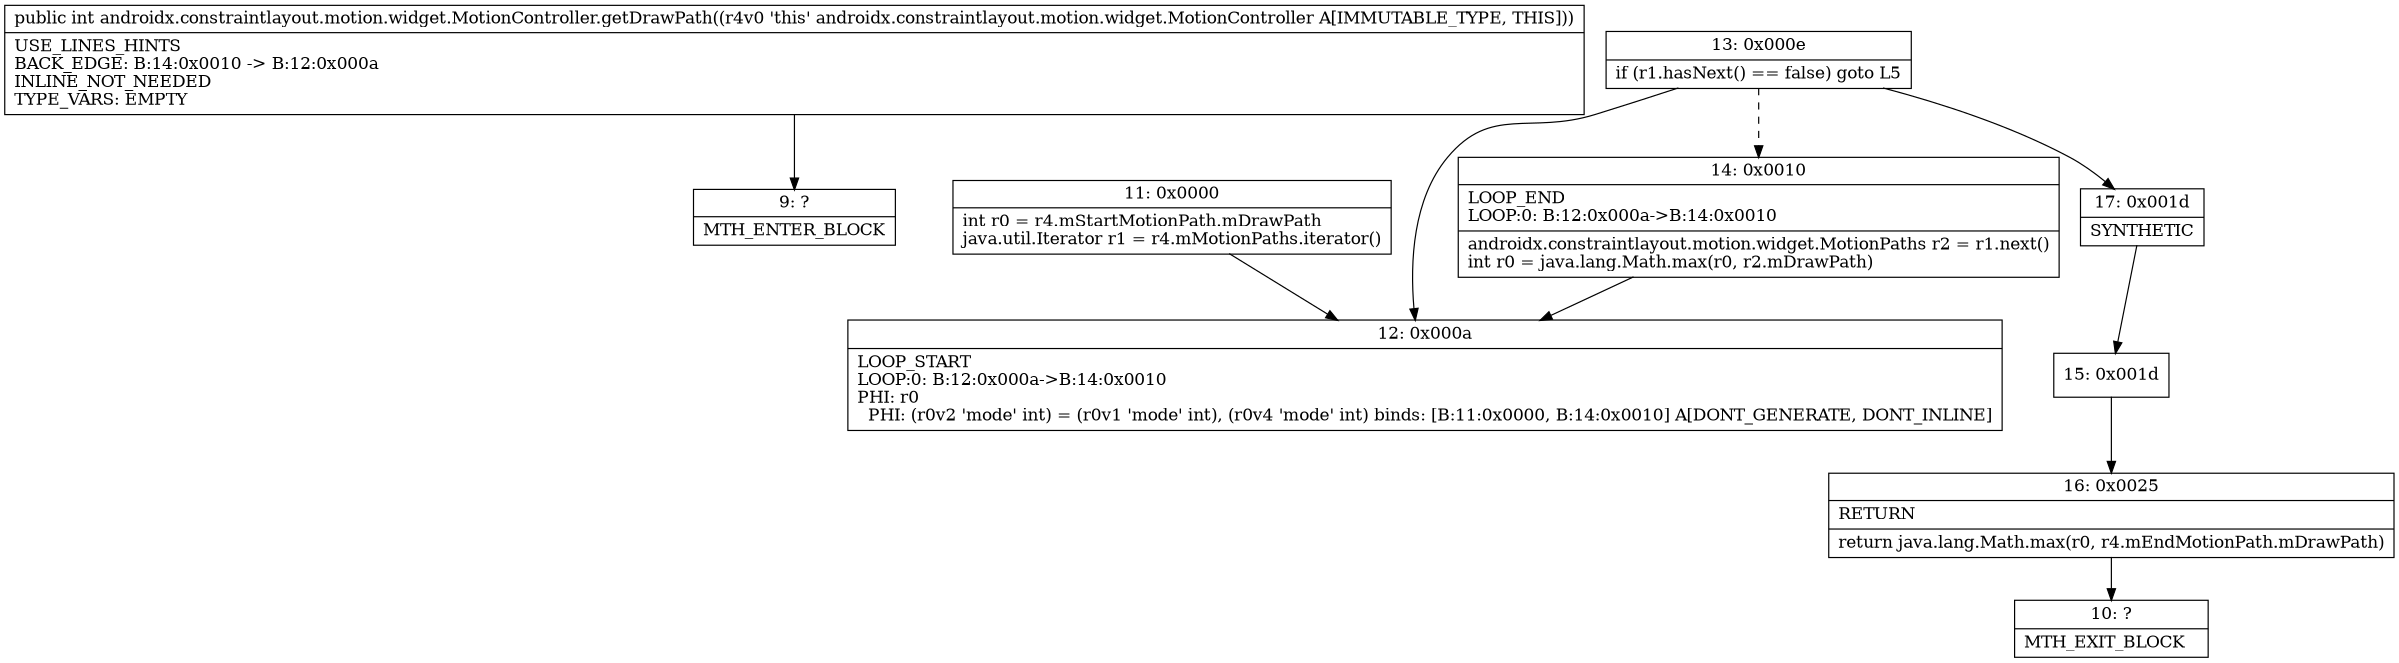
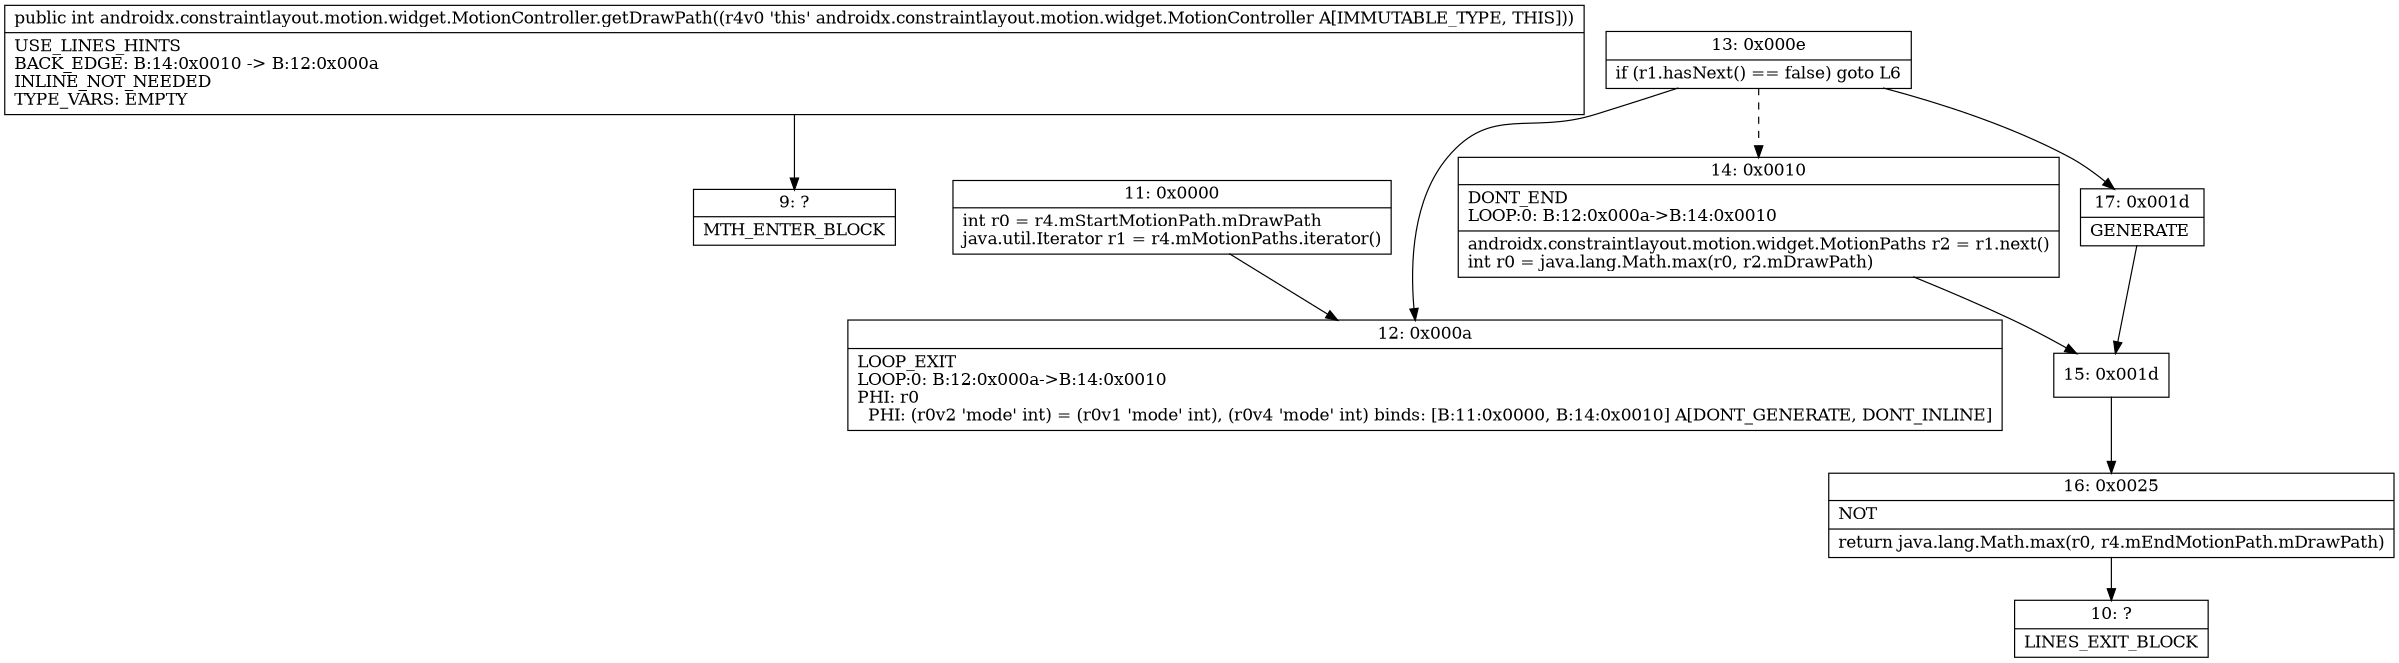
node "13: 0x000e": text "if (r1.hasNext() == false) goto L5" -> "if (r1.hasNext() == false) goto L6"
node "14: 0x0010": text "LOOP_END" -> "DONT_END"
node "17: 0x001d": text "SYNTHETIC" -> "GENERATE"
edge "14: 0x0010" -> "12: 0x000a": now "14: 0x0010" -> "15: 0x001d"
node "12: 0x000a": text "LOOP_START" -> "LOOP_EXIT"
node "16: 0x0025": text "RETURN" -> "NOT"
node "10: ?": text "MTH_EXIT_BLOCK" -> "LINES_EXIT_BLOCK"
